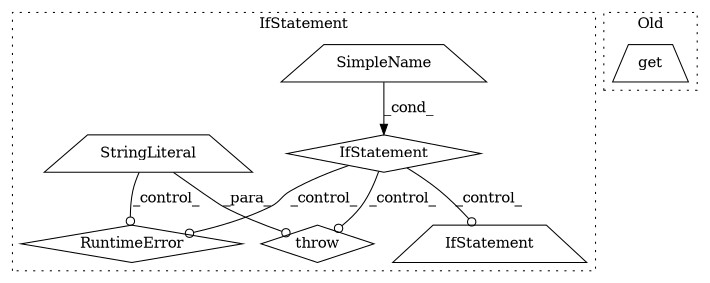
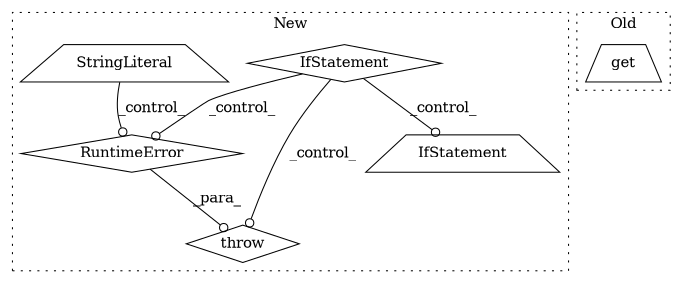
cluster "IfStatement": label "IfStatement" -> "New"
node "SimpleName": removed
edge "StringLiteral" -> "throw": now "RuntimeError" -> "throw"
